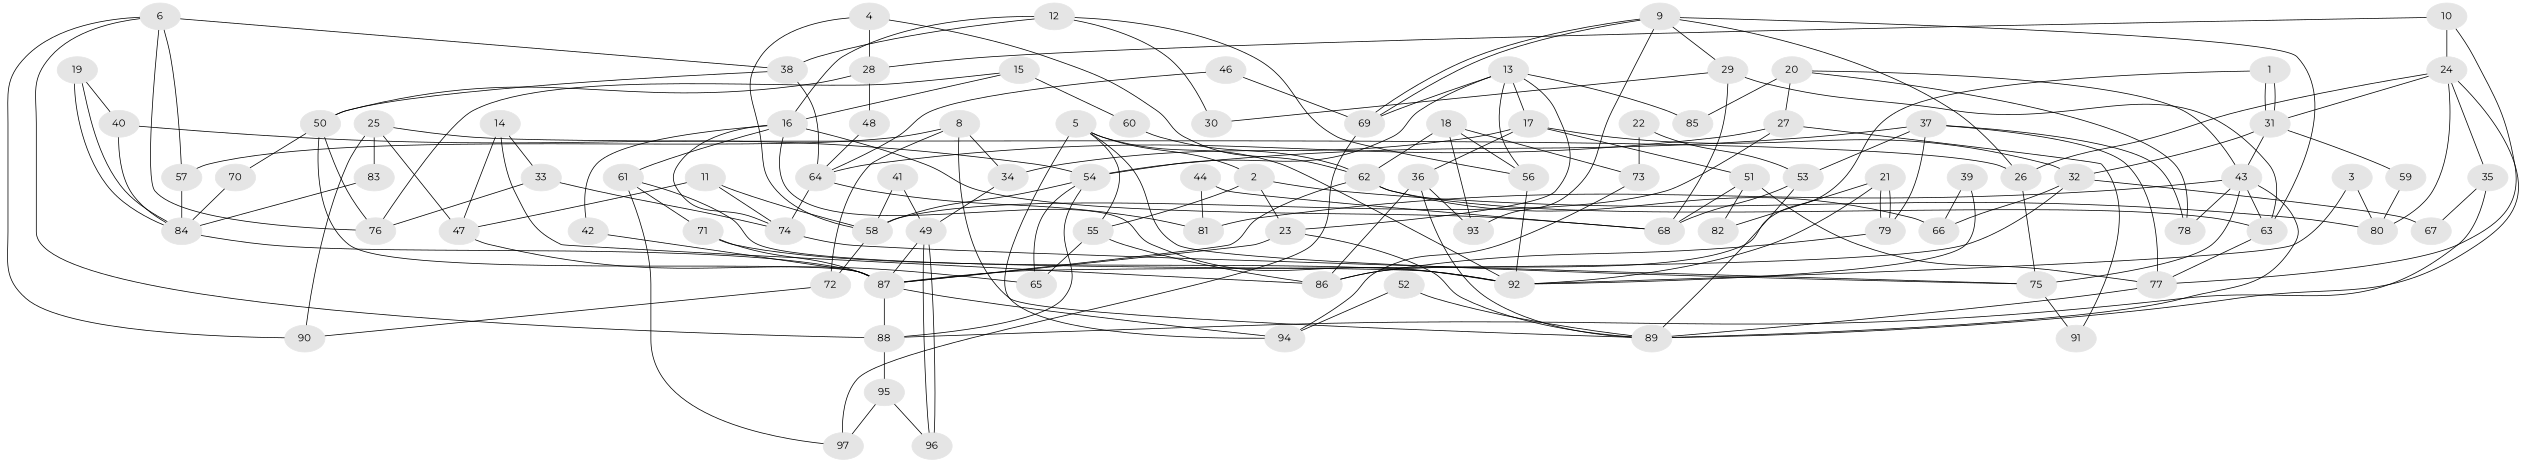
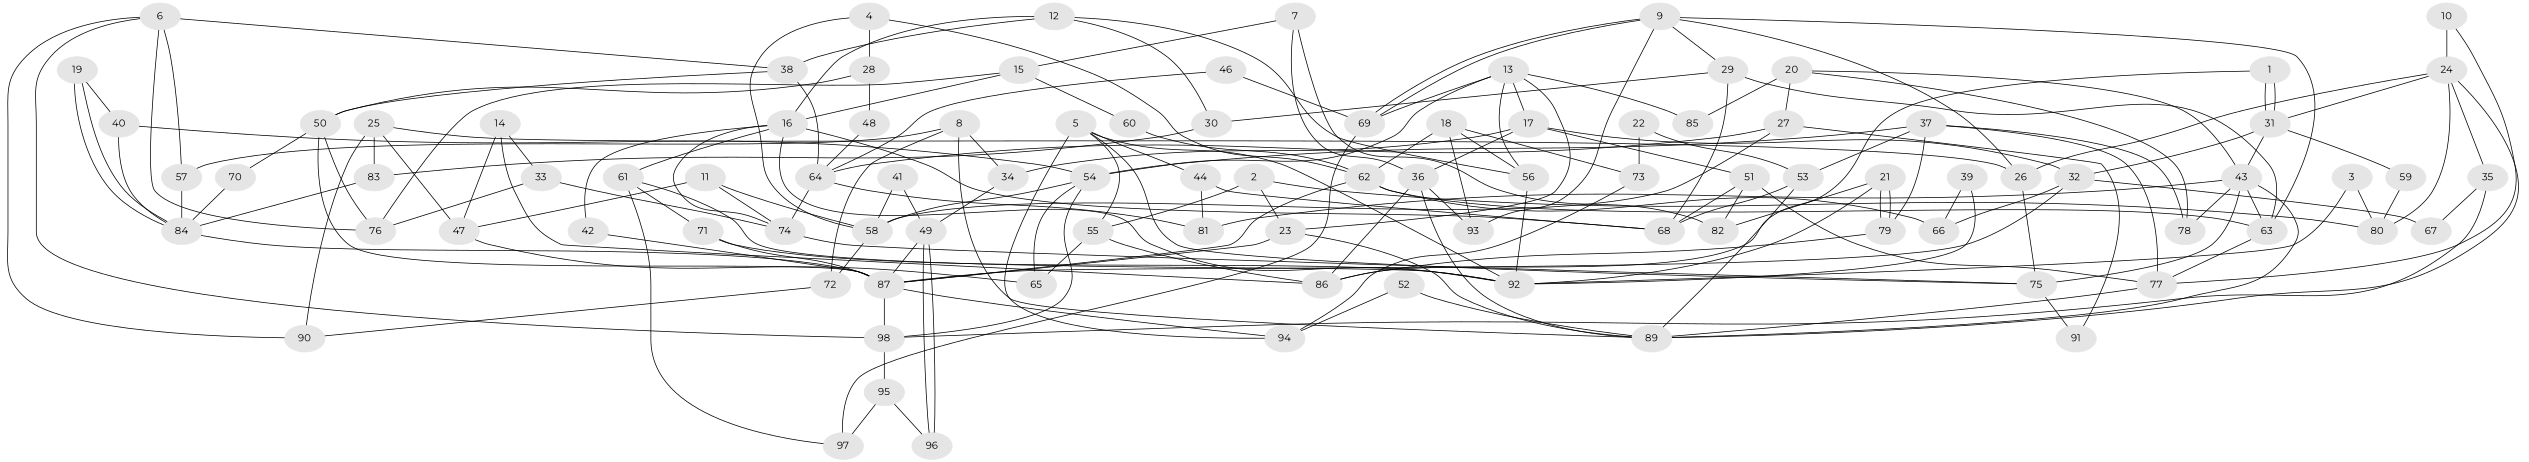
node "7": added
edge "10" -- "28": removed
edge "5" -- "2": now "5" -- "44"
edge "30" -- "83": added
node "88": label "88" -> "98"
